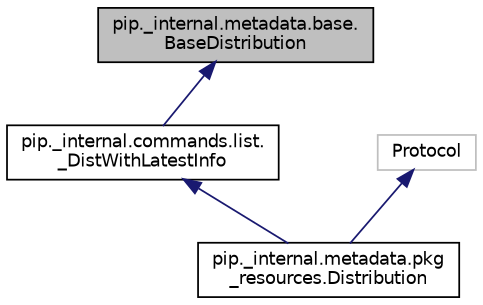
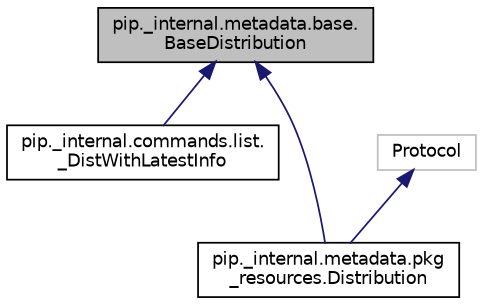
edge "pip._internal.metadata.pkg _resources.Distribution" -> "pip._internal.commands.list. _DistWithLatestInfo": now "pip._internal.metadata.pkg _resources.Distribution" -> "pip._internal.metadata.base. BaseDistribution"
